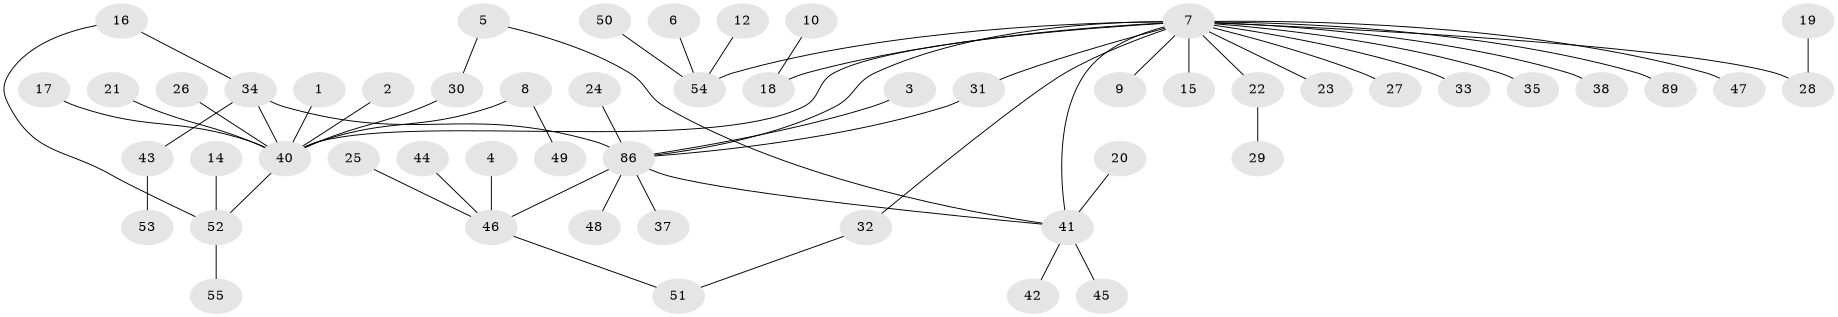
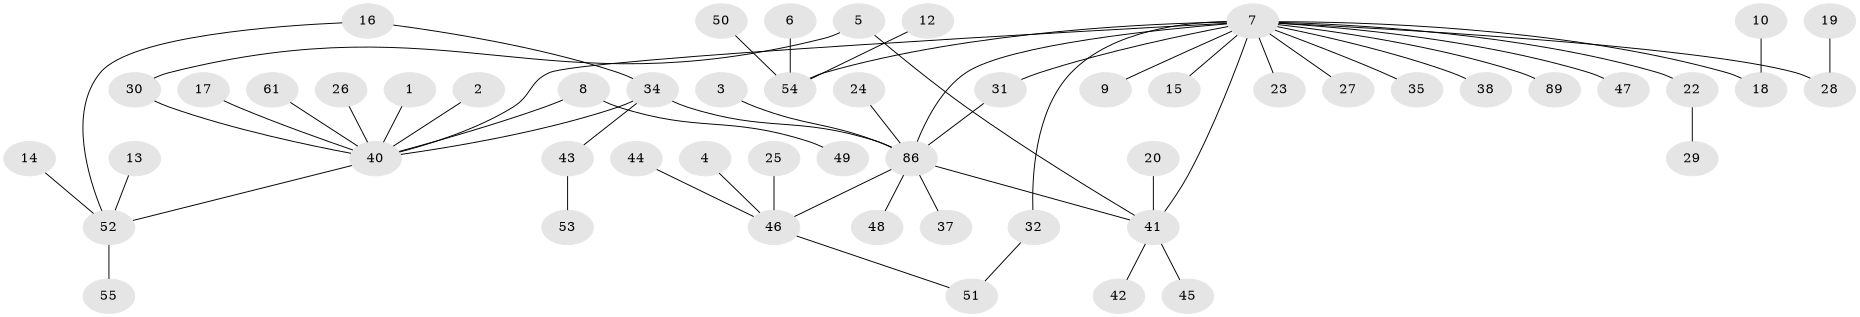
node "21": label "21" -> "61"
node "33": removed
node "13": added
